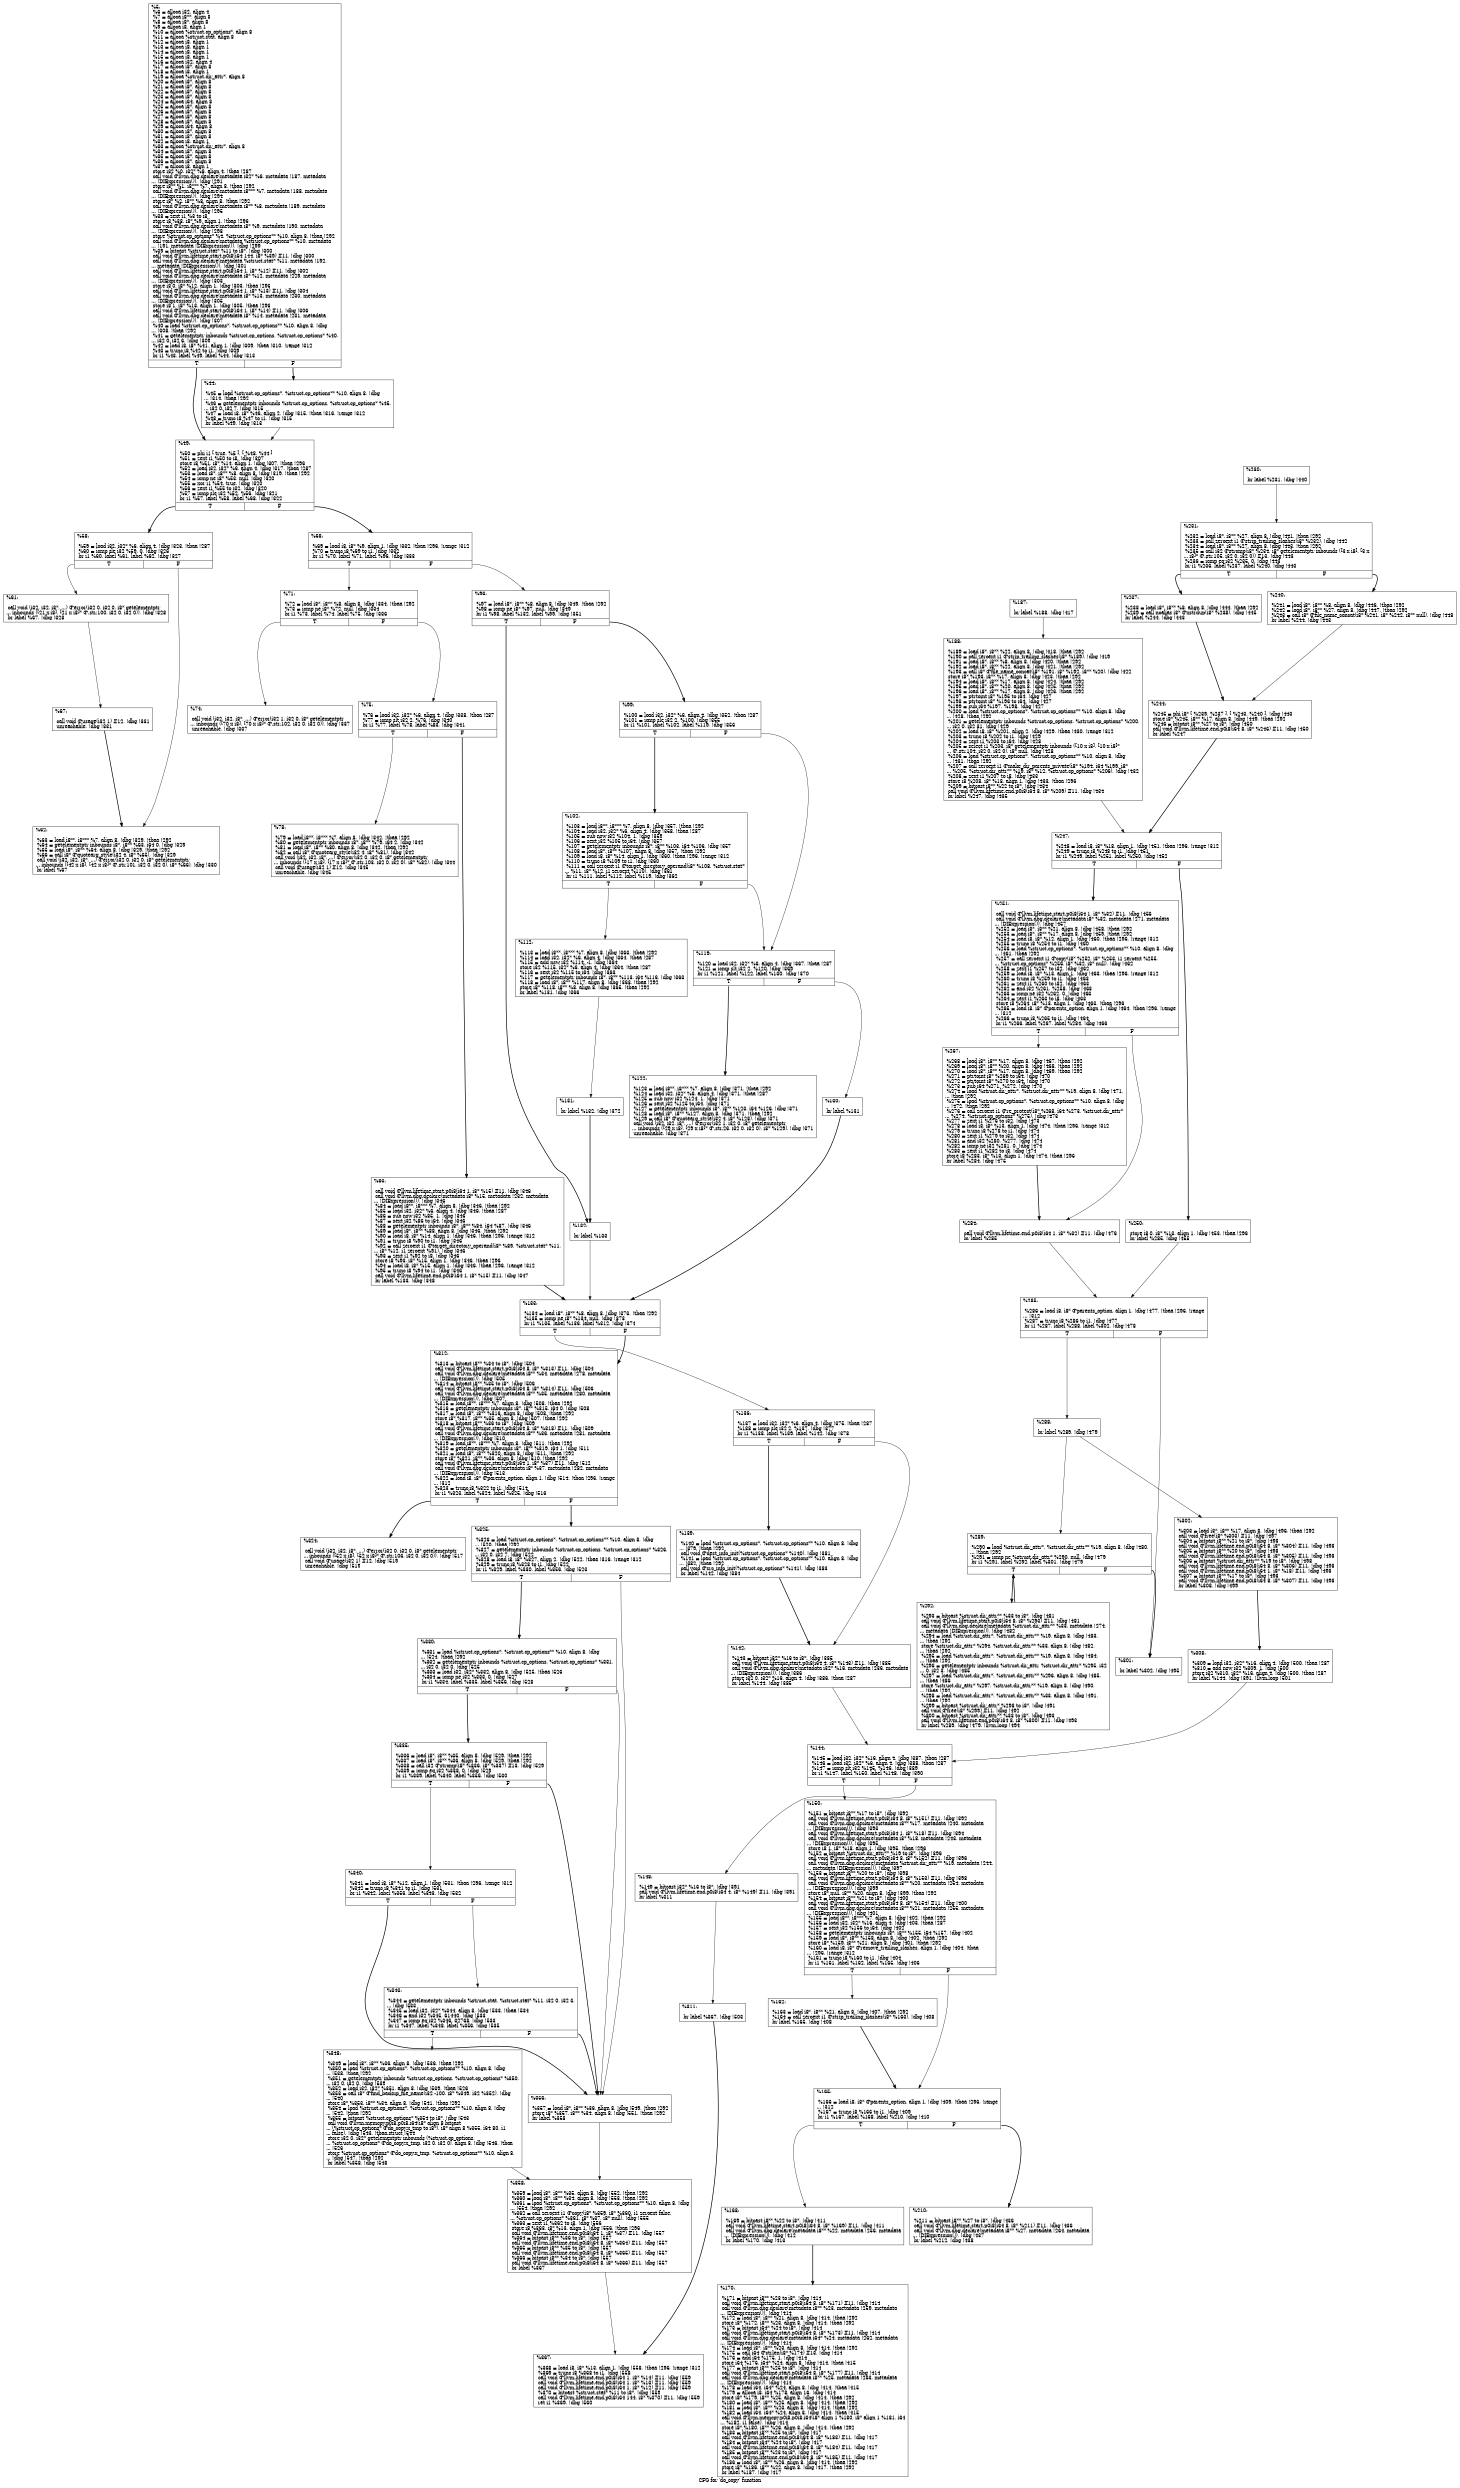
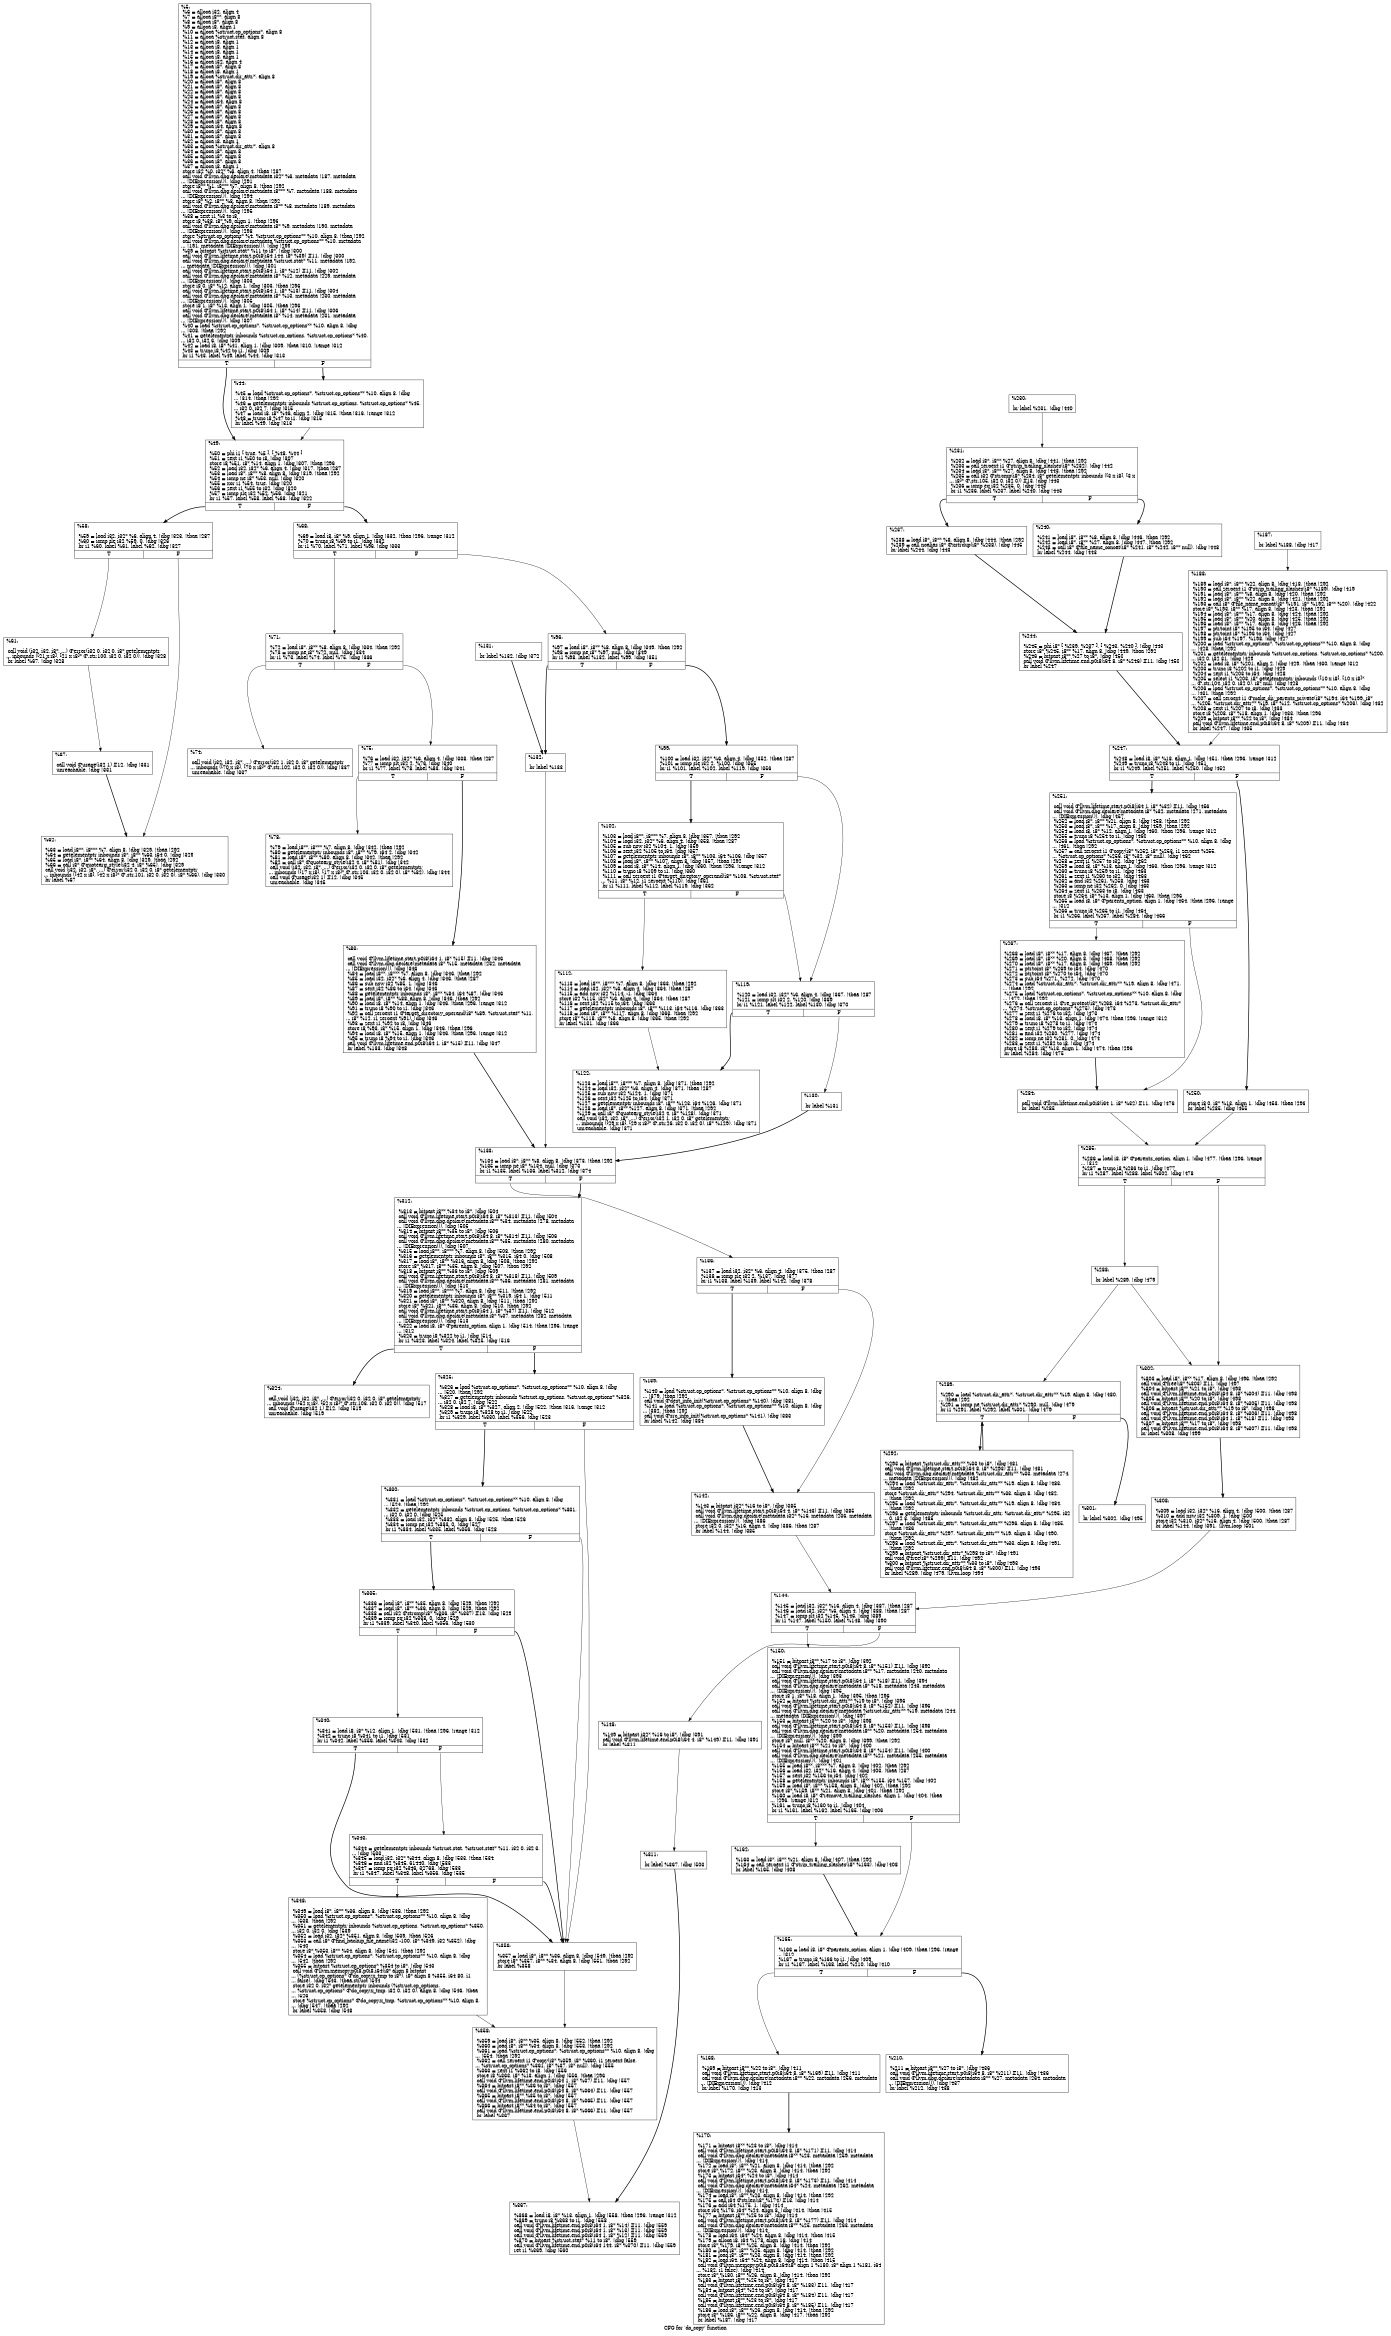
edge "%240:" -> "%244:": style solid -> bold
edge "%112:" -> "%131:": now "%112:" -> "%122:"
edge "%285:" -> "%301:": now "%285:" -> "%302:"
